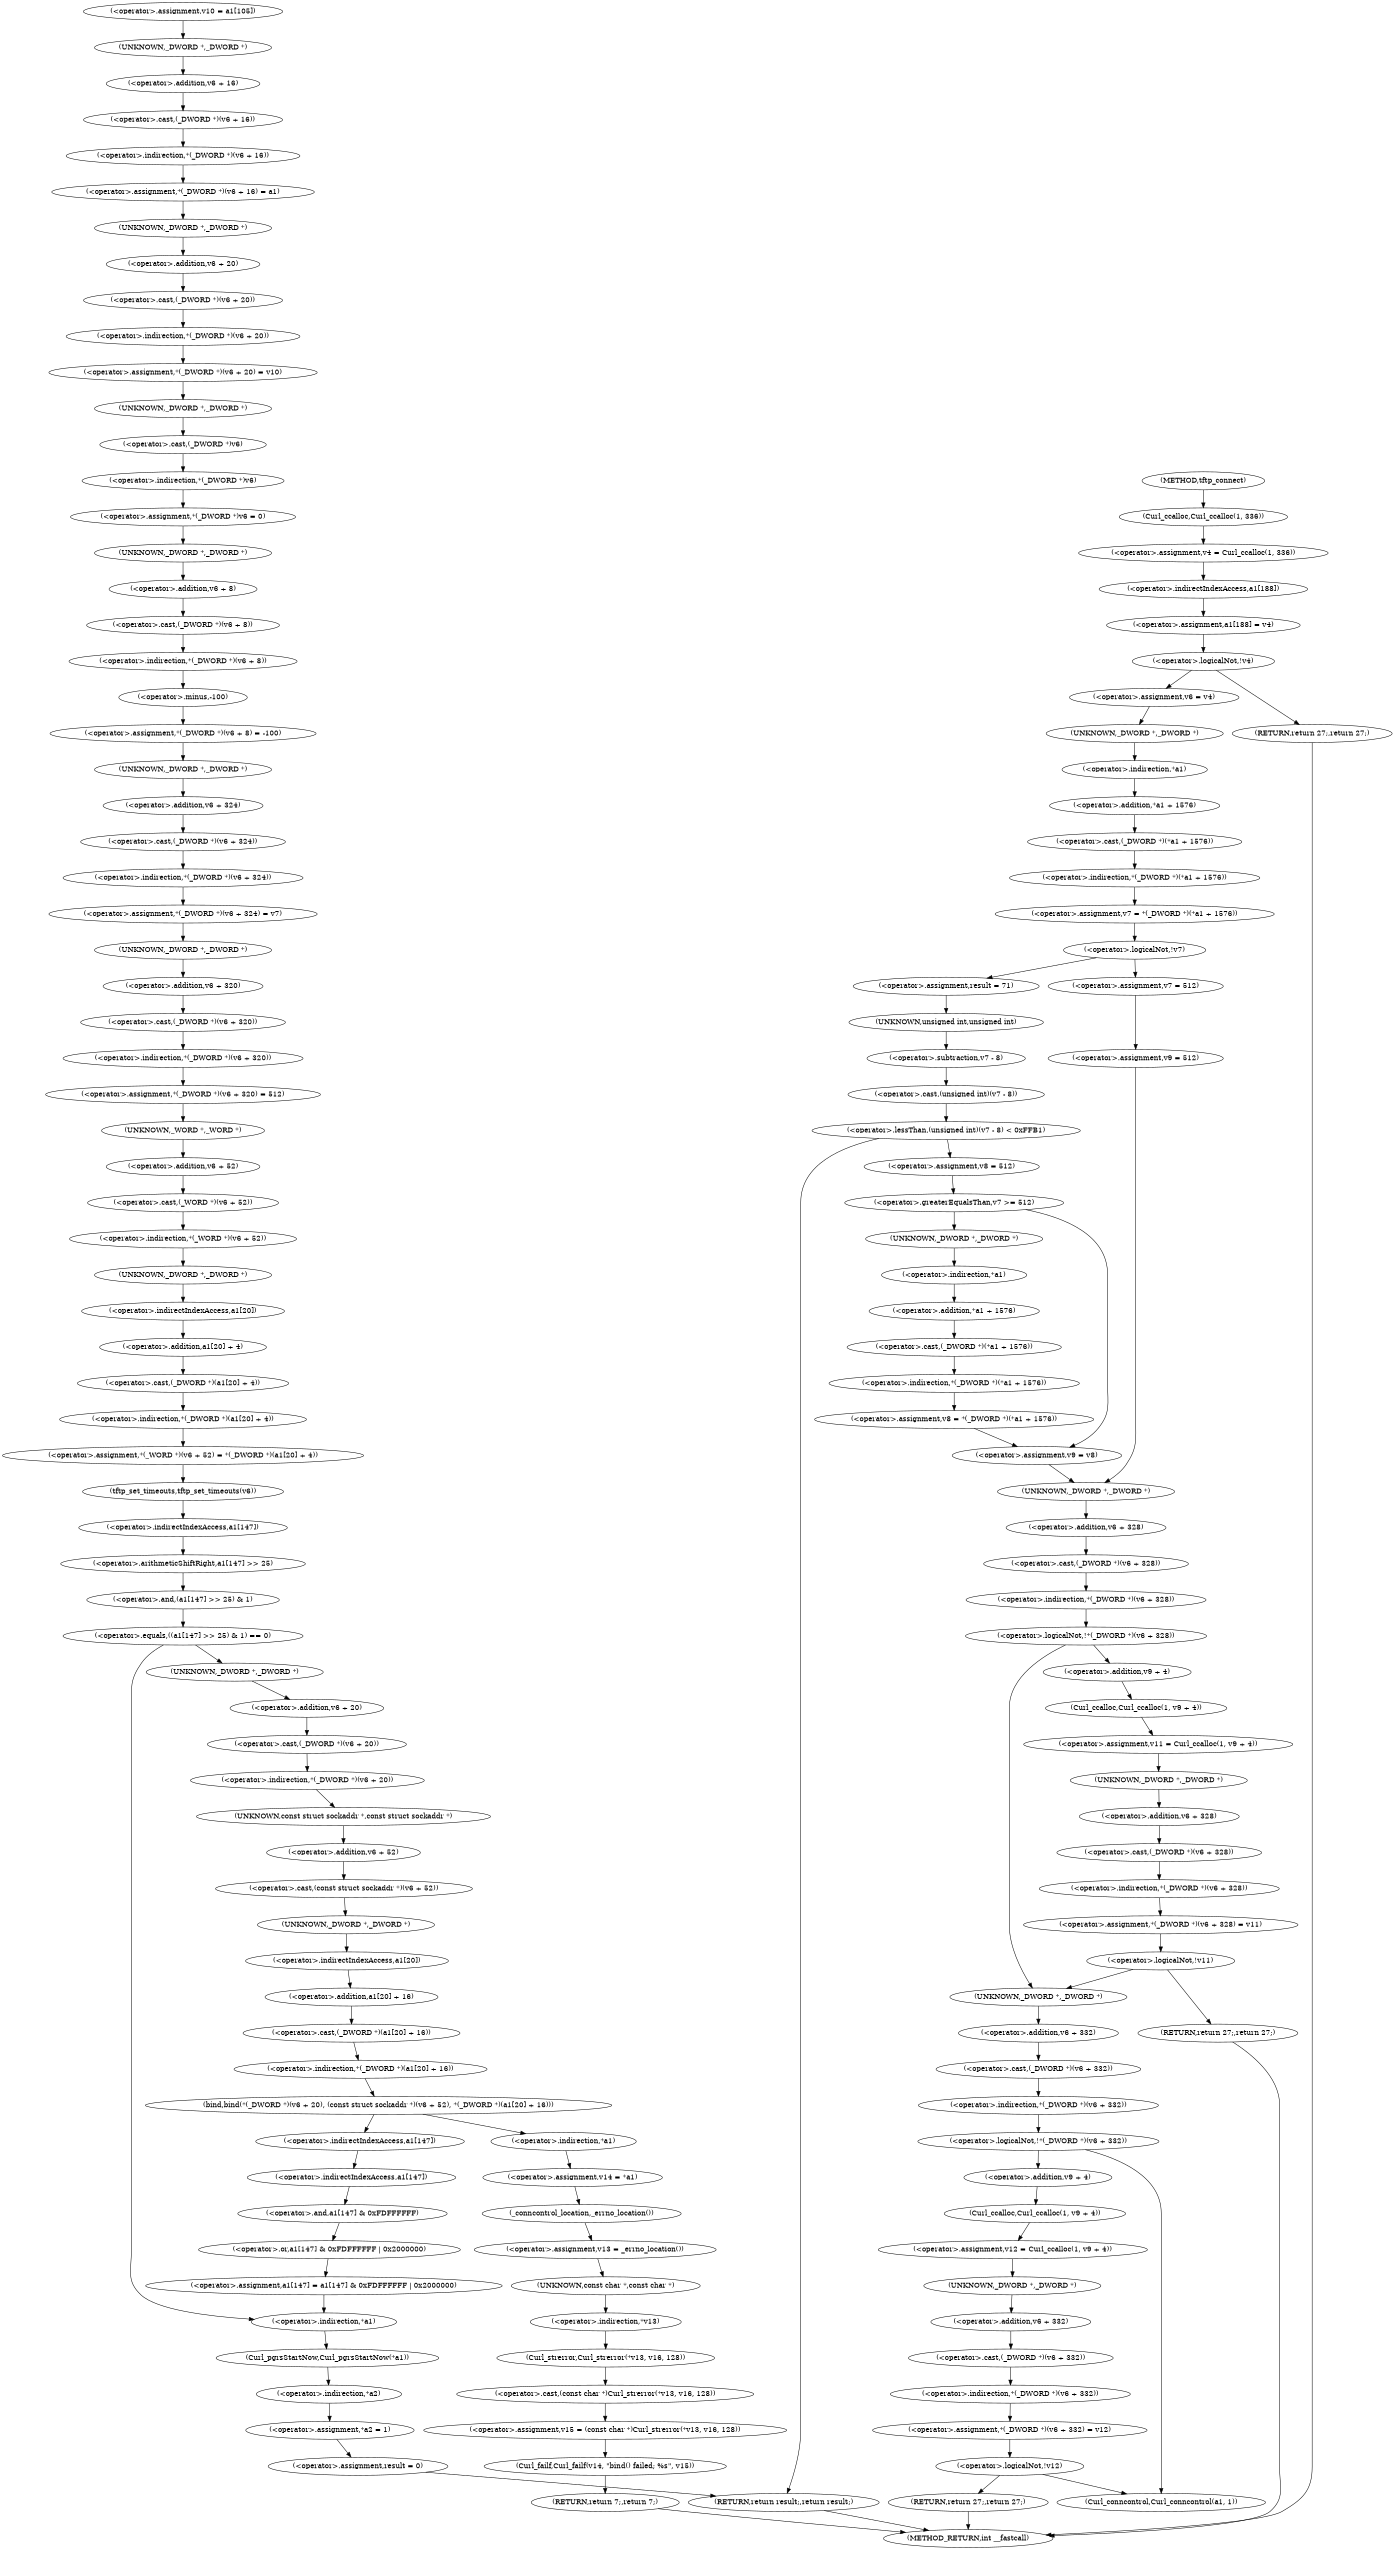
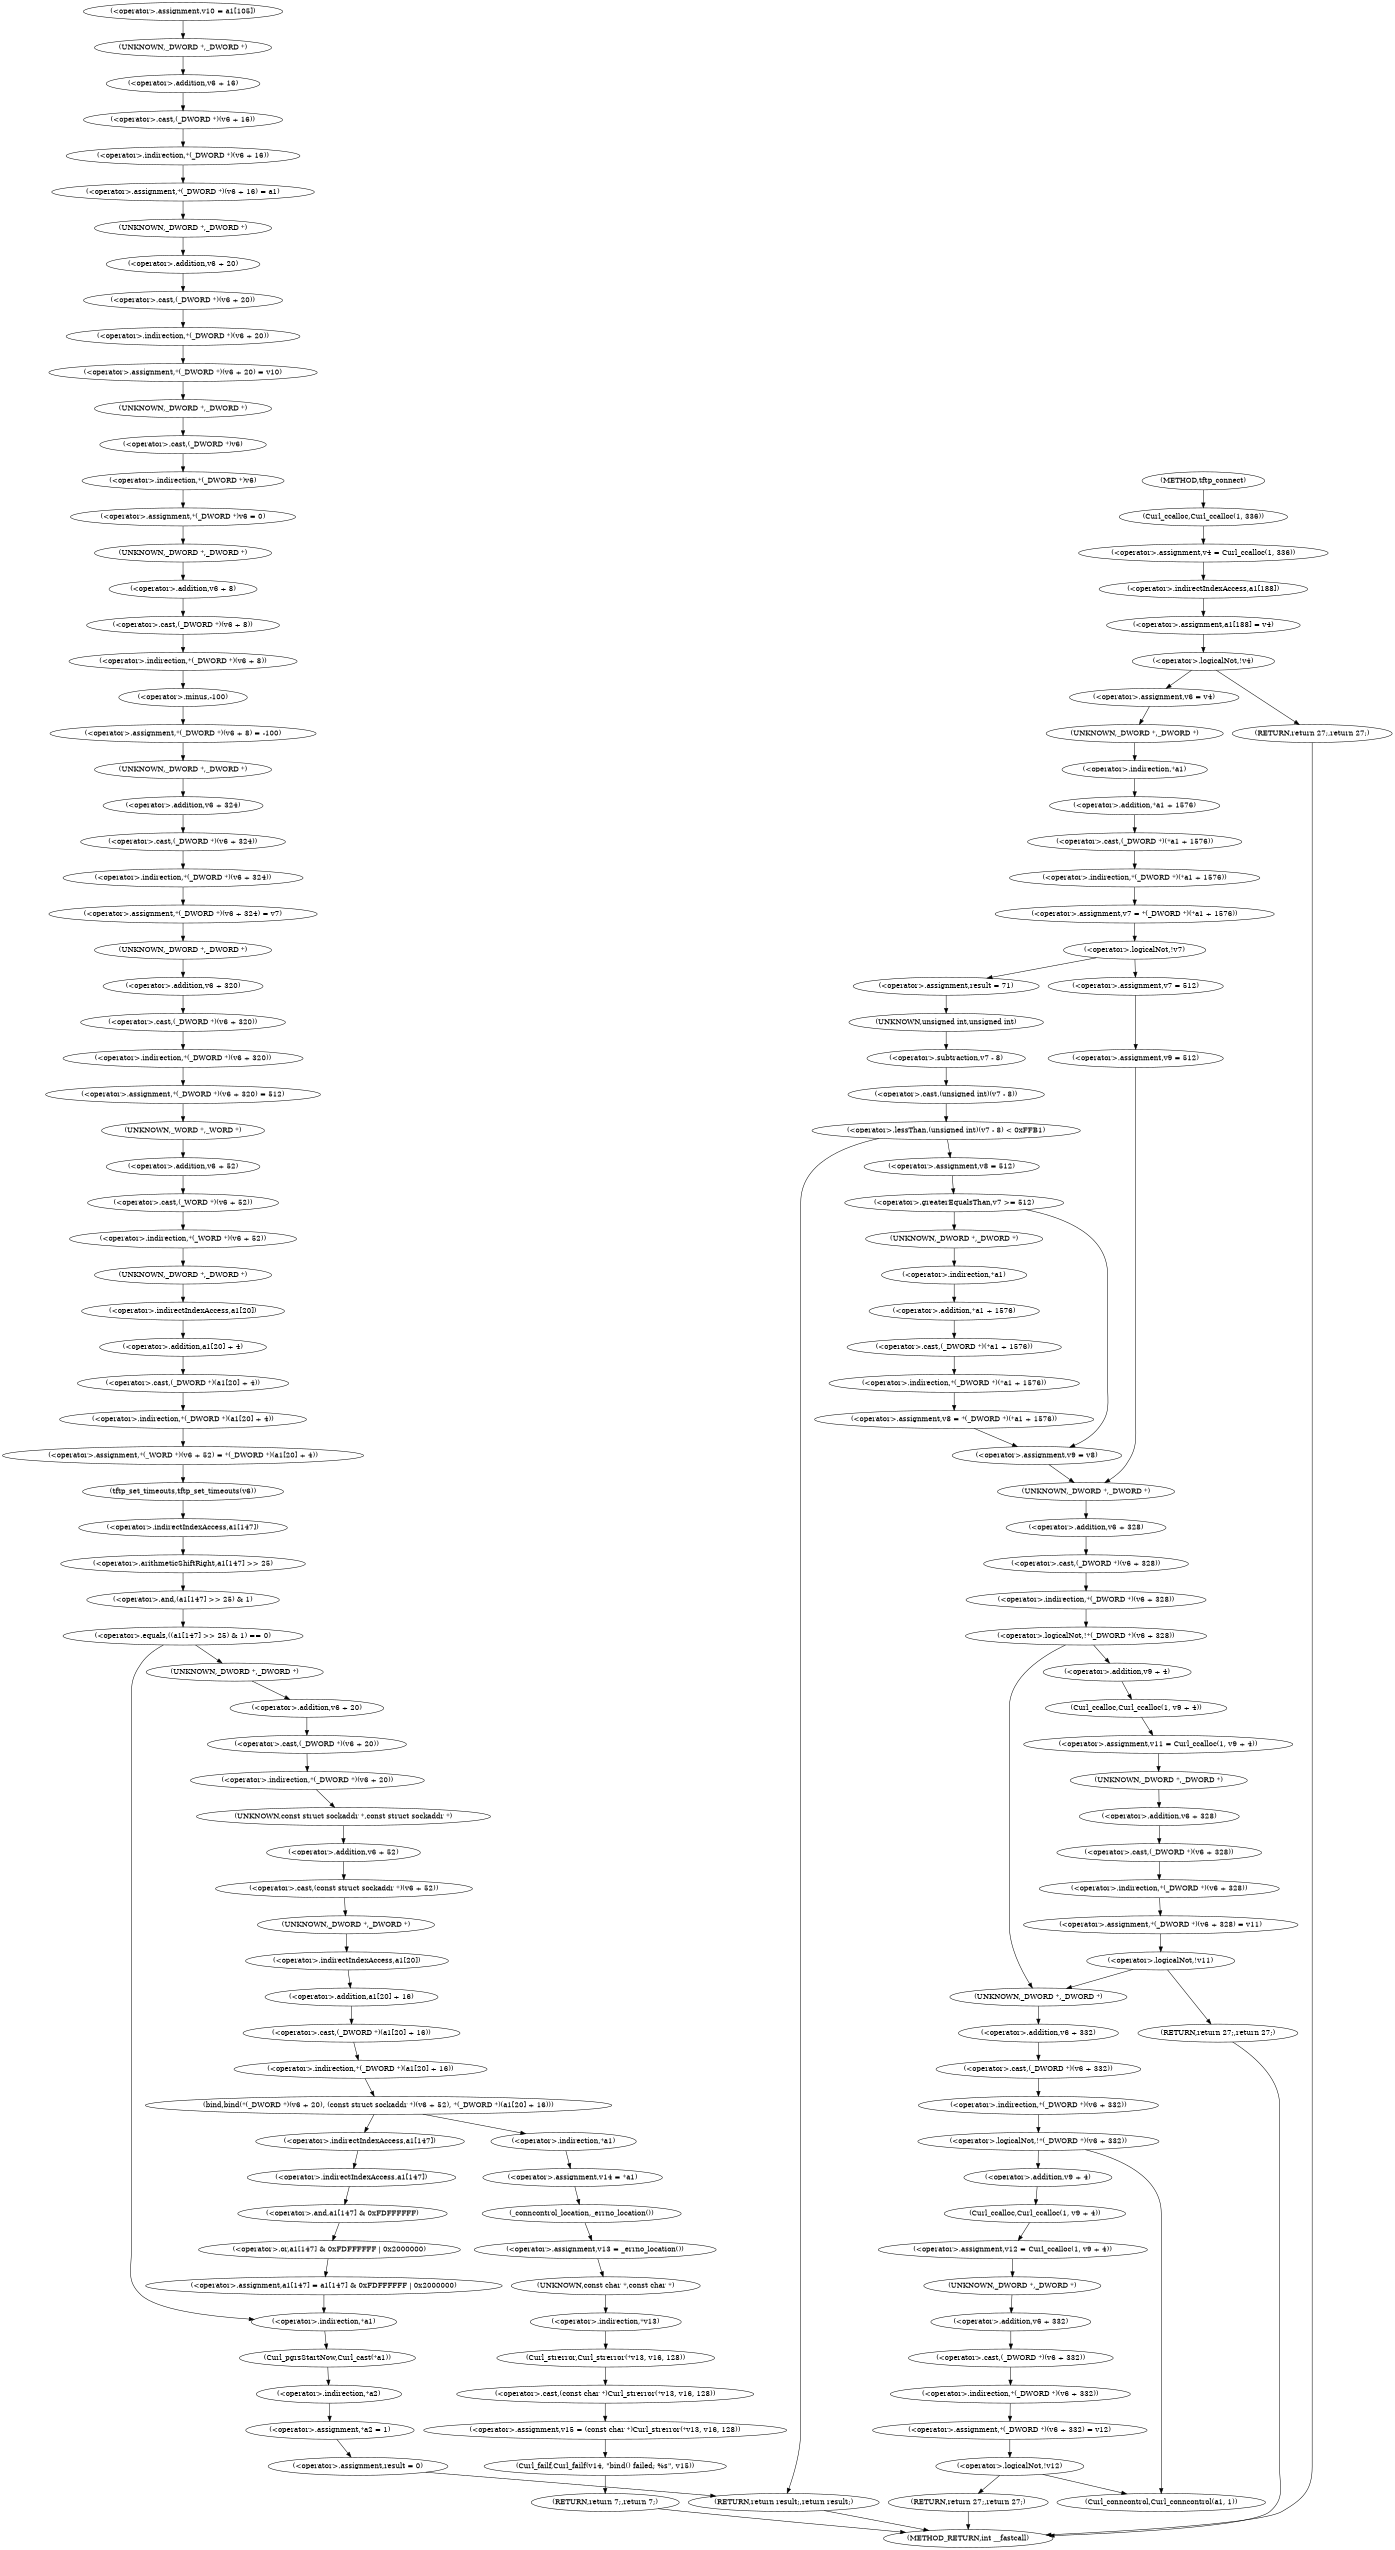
node "(Curl_pgrsStartNow,Curl_pgrsStartNow(*a1))": label "(Curl_pgrsStartNow,Curl_pgrsStartNow(*a1))" -> "(Curl_pgrsStartNow,Curl_cast(*a1))"
